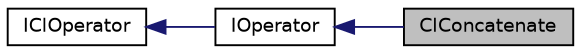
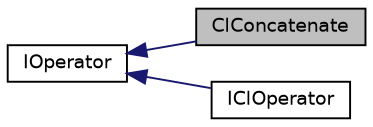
edge "IOperator" -> "IClOperator": reversed
